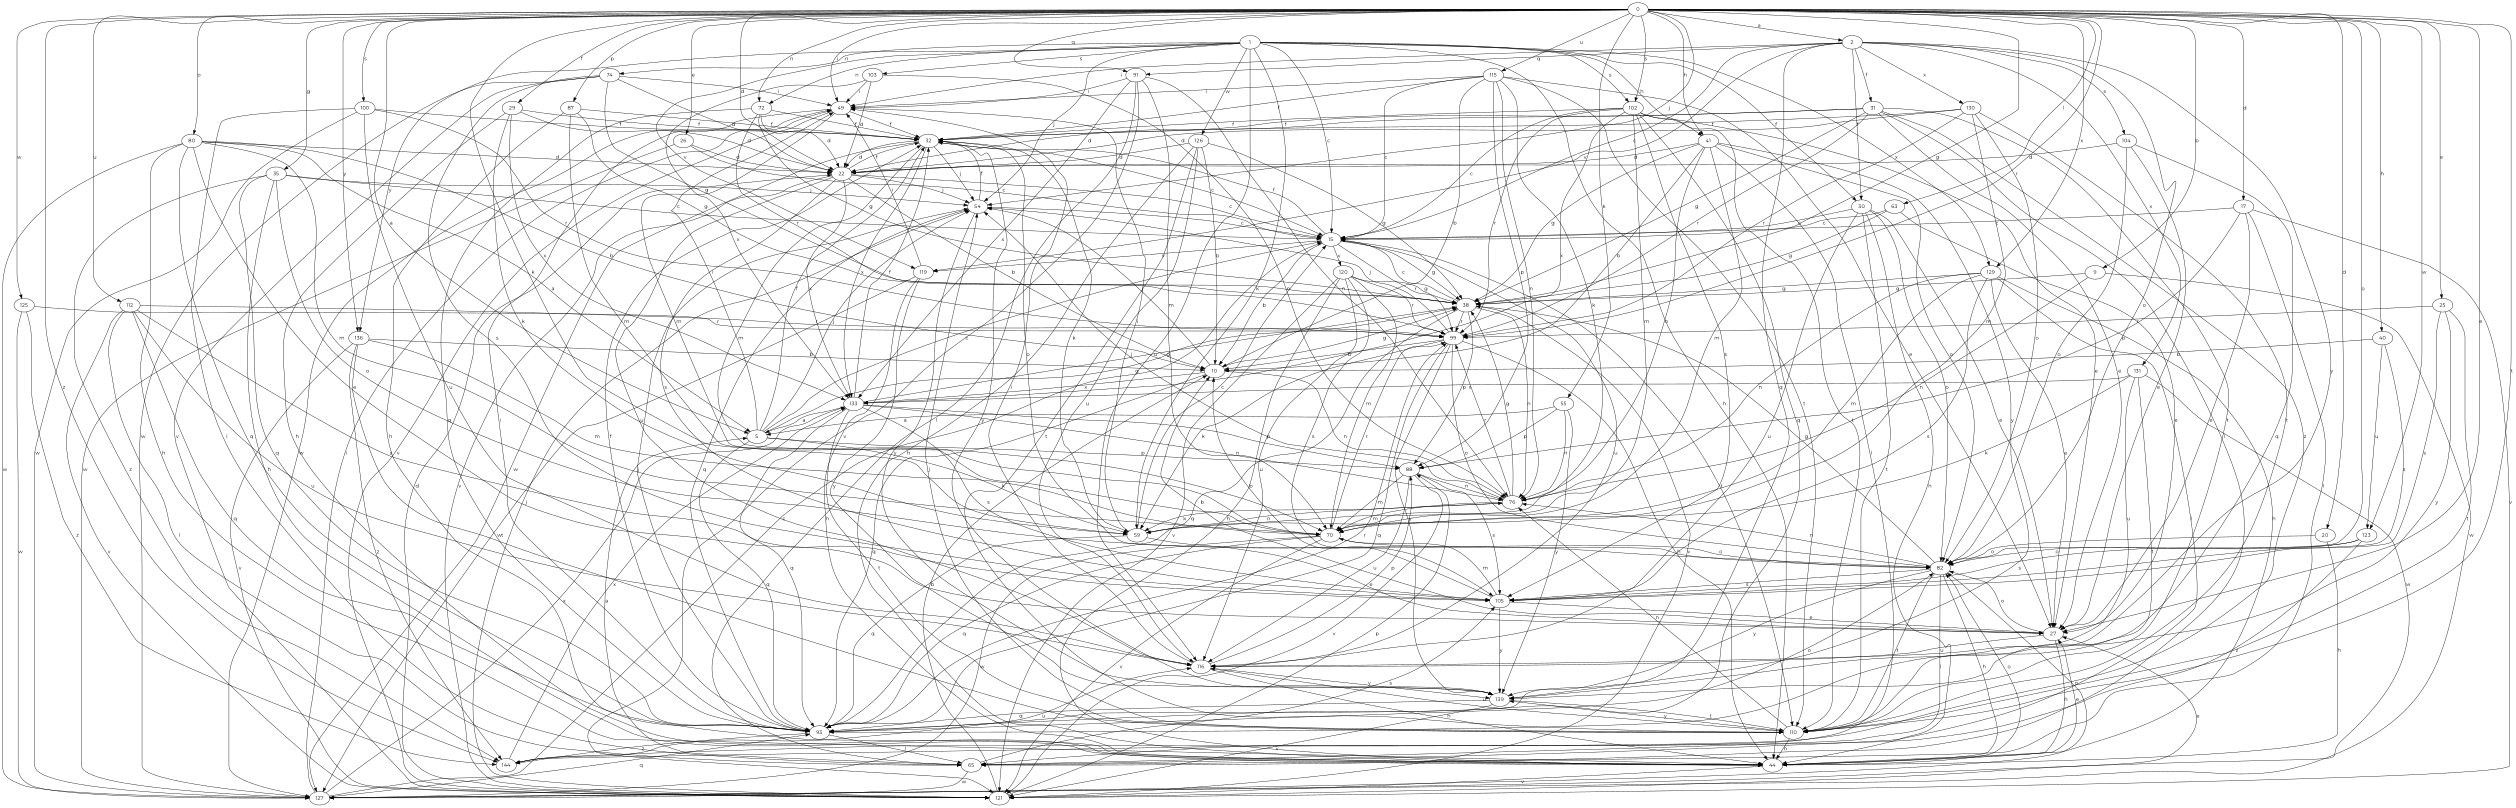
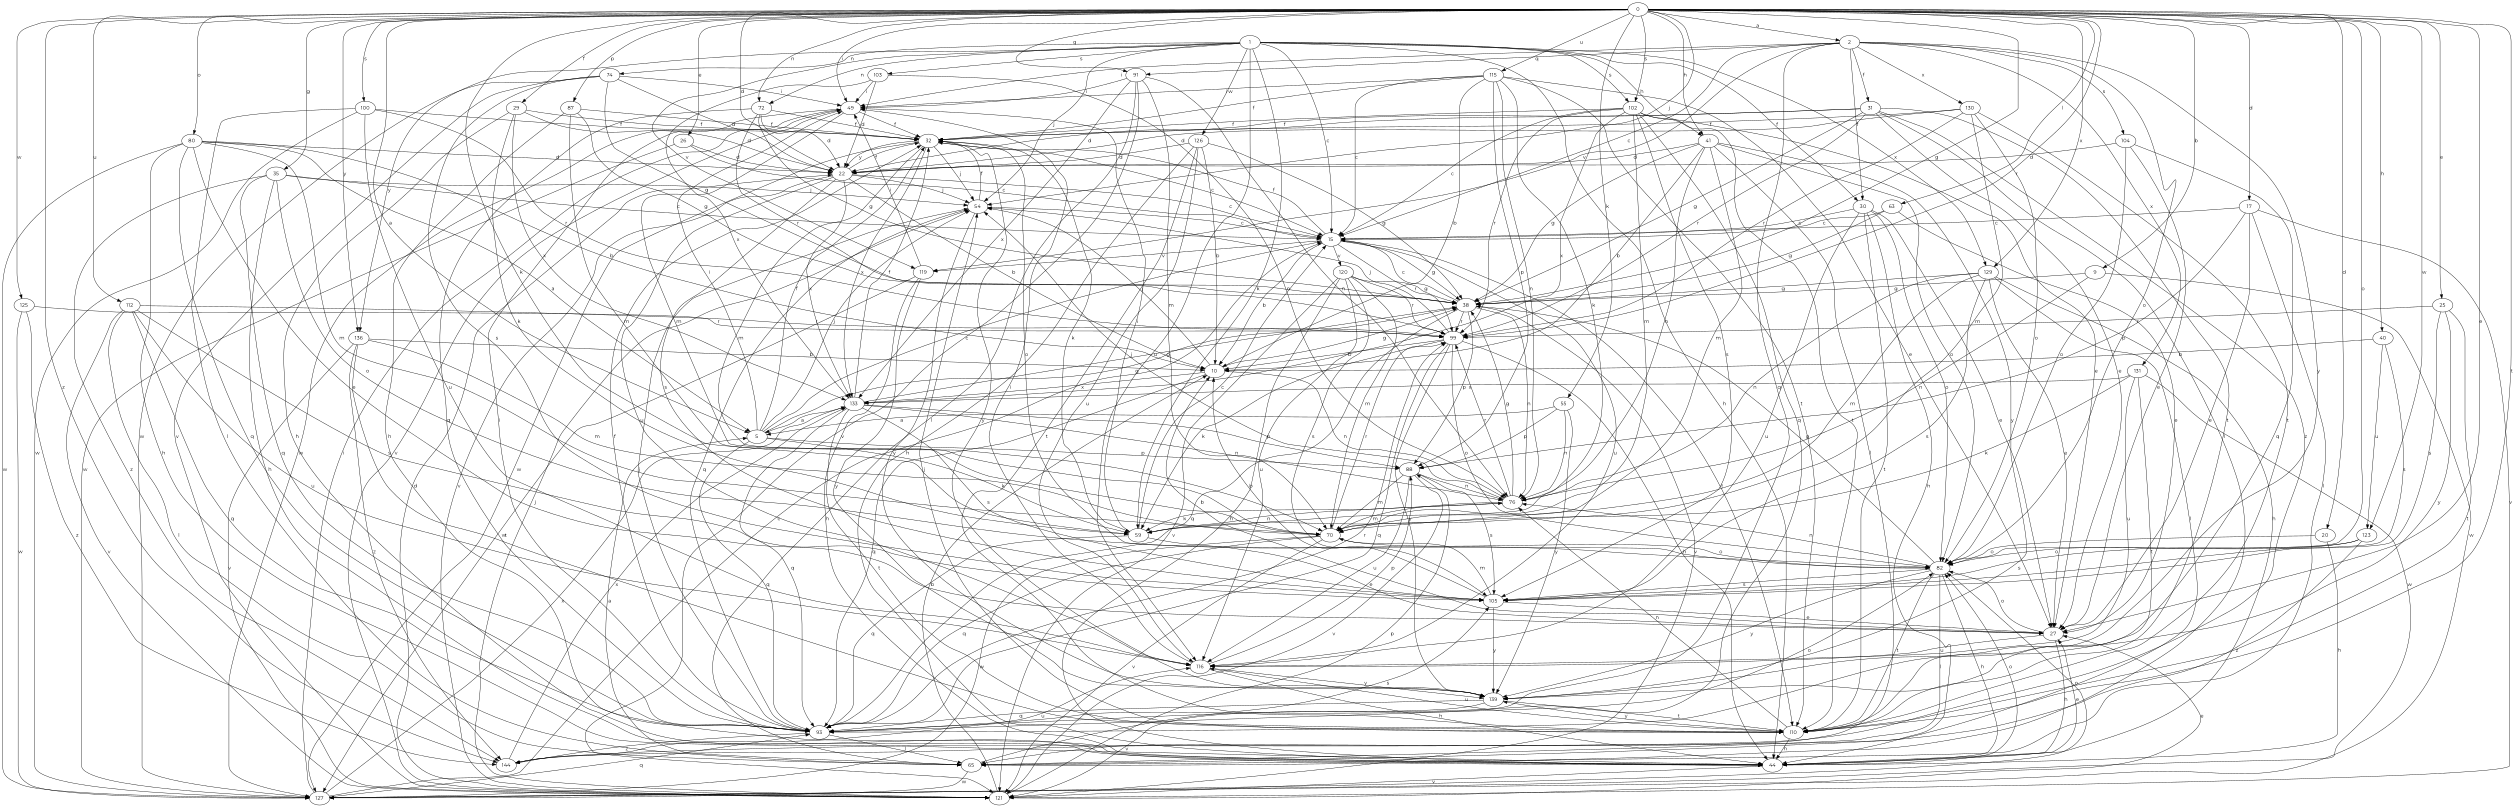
edge "32" -> "22": label "d" -> "y"
